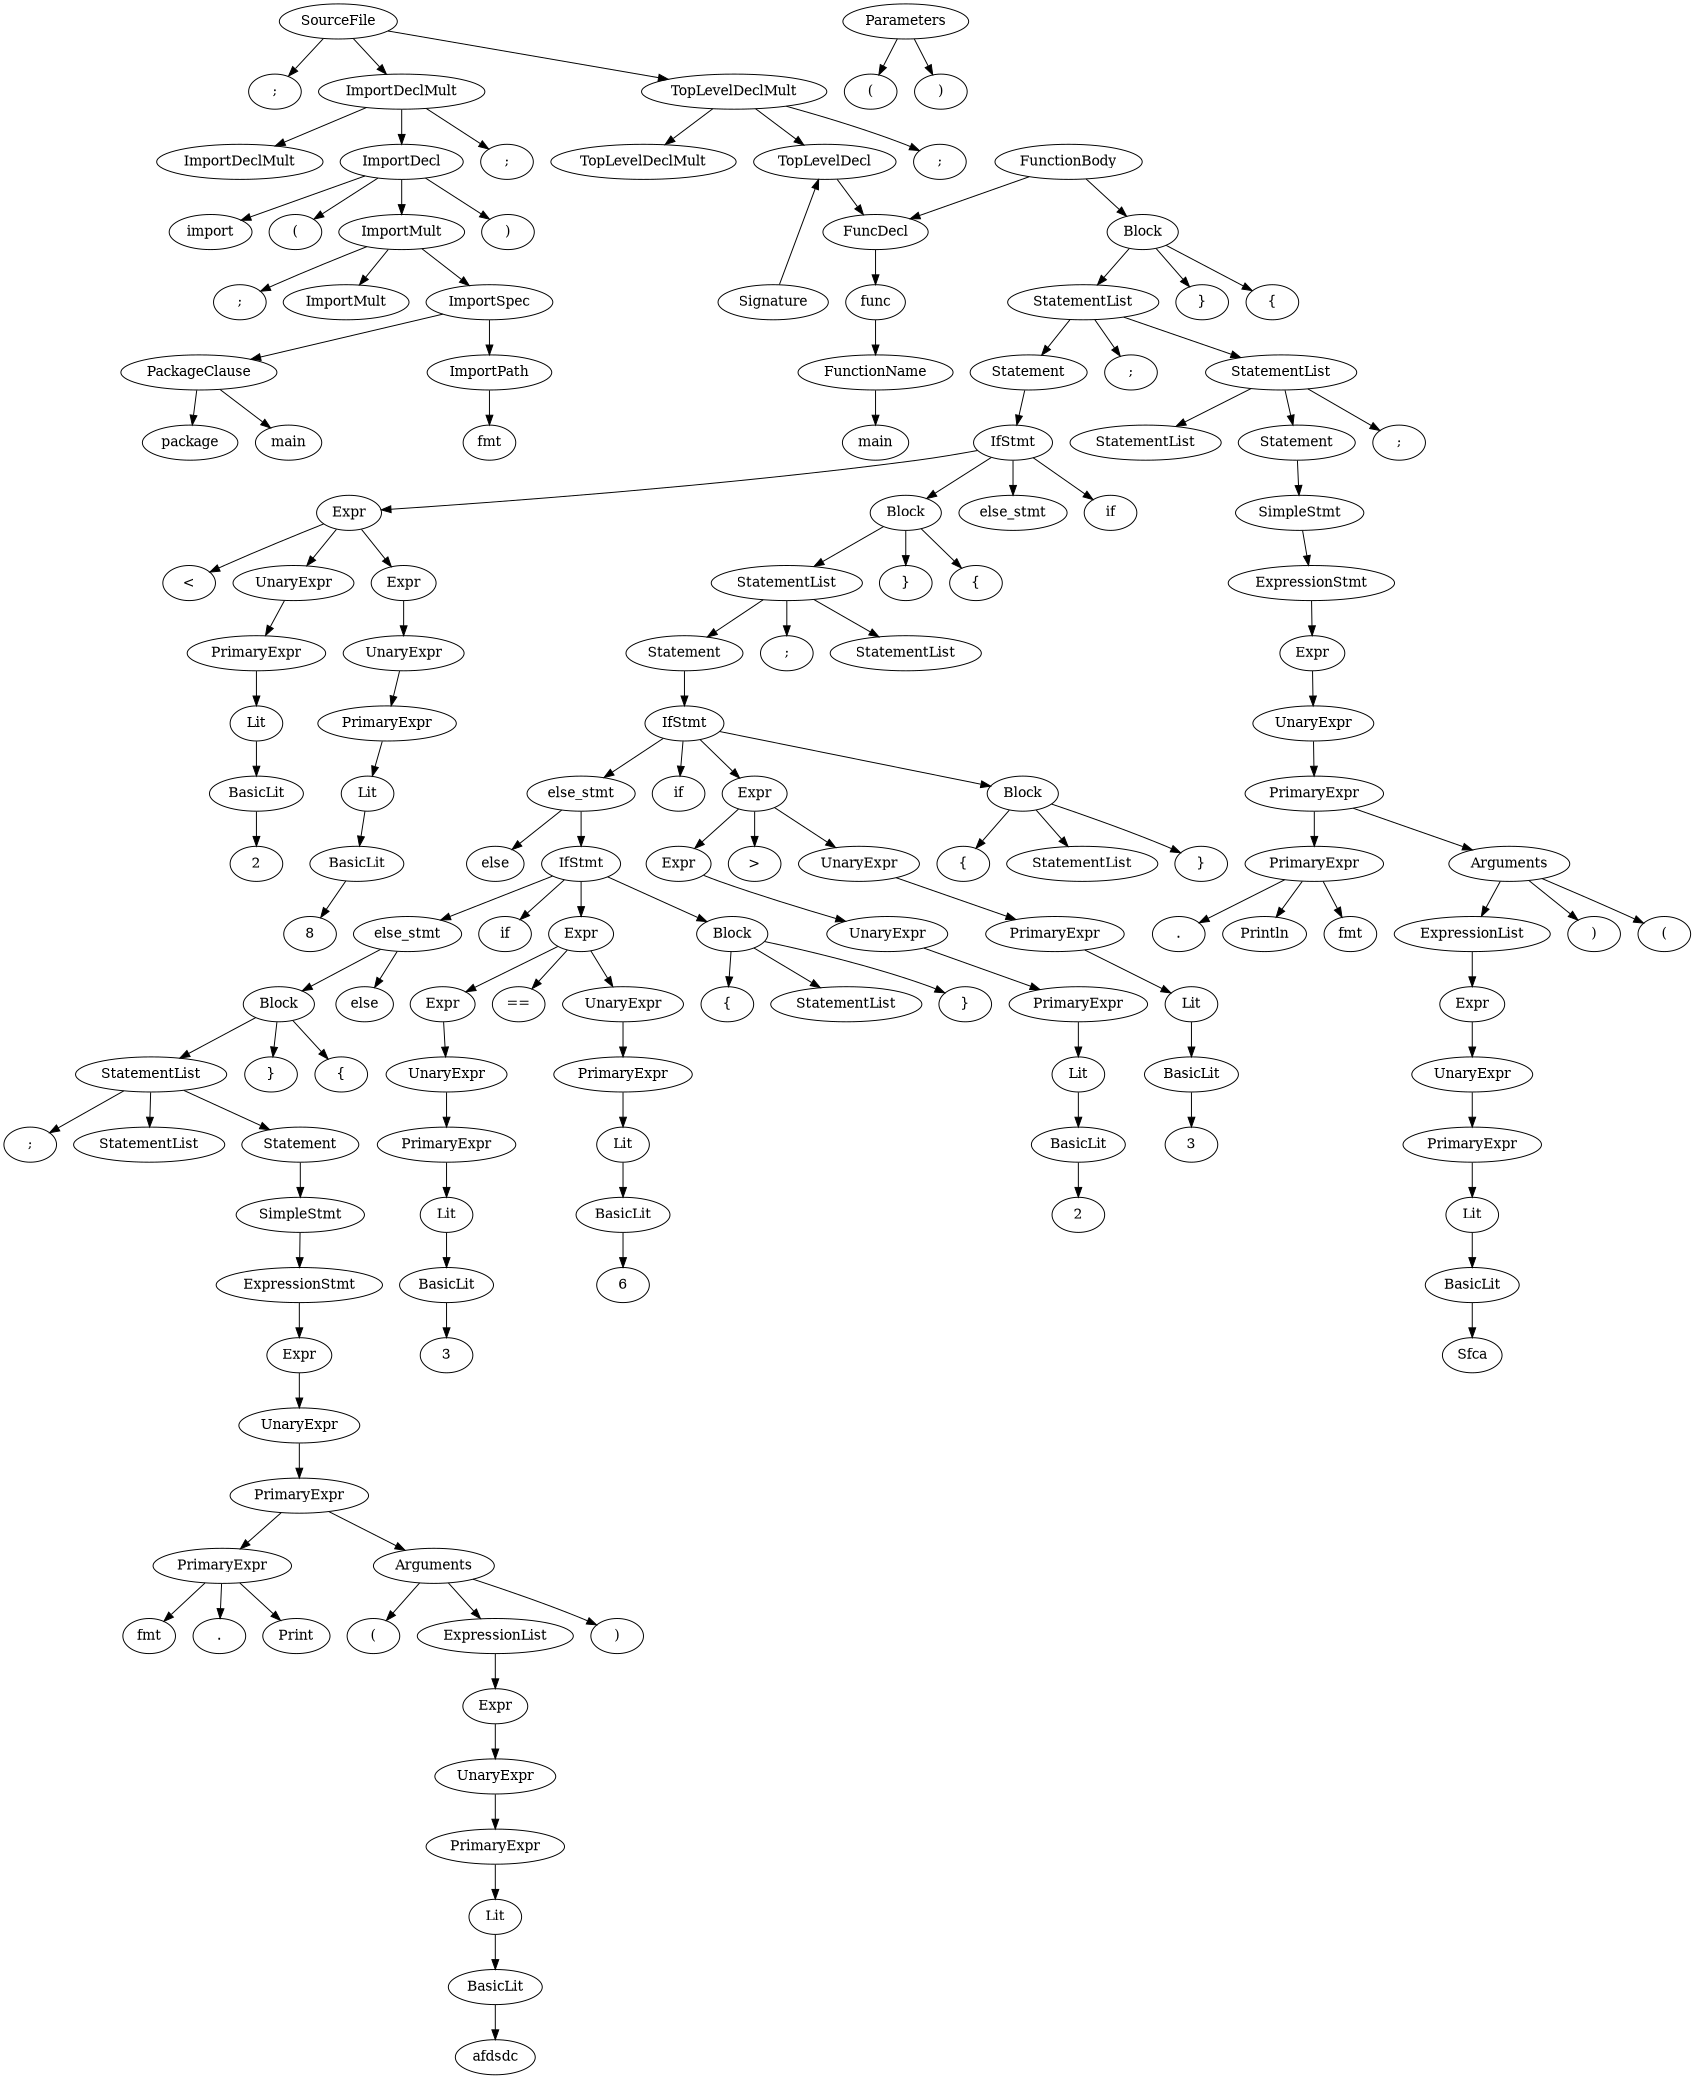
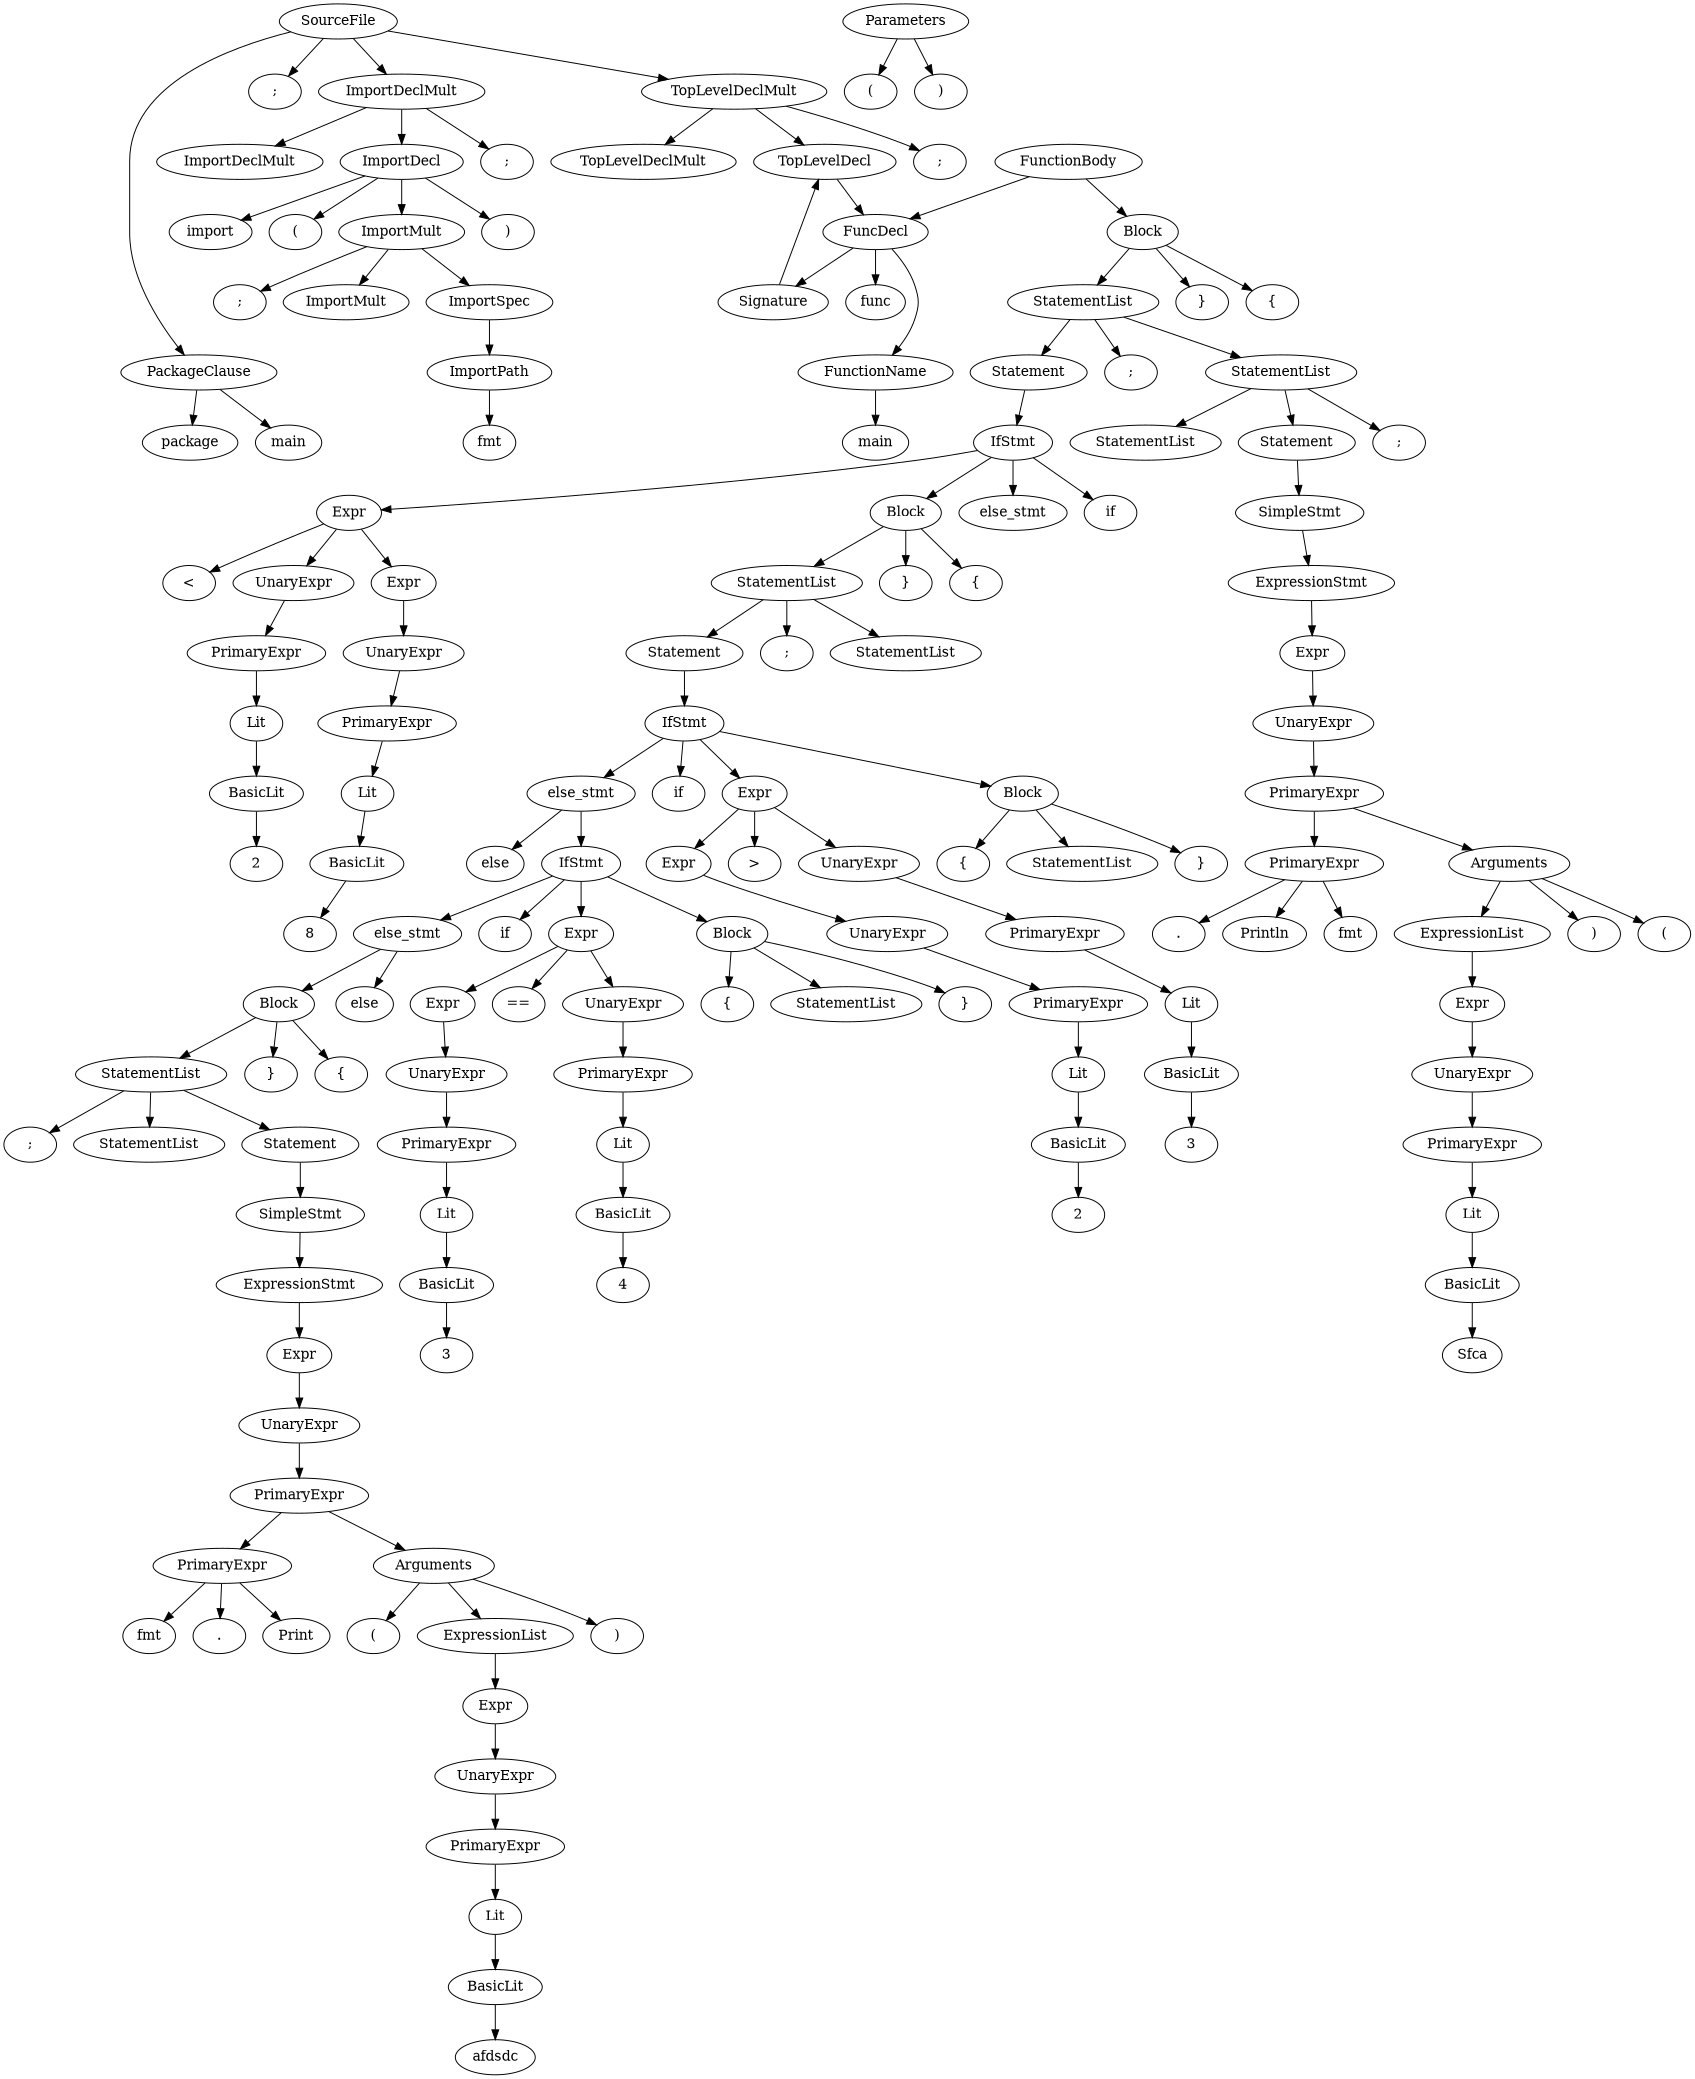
edge "FuncDecl" -> "Signature": added
edge "func" -> "FunctionName": now "FuncDecl" -> "FunctionName"
edge "ImportSpec" -> "PackageClause": now "SourceFile" -> "PackageClause"
node "6": label "6" -> "4"
